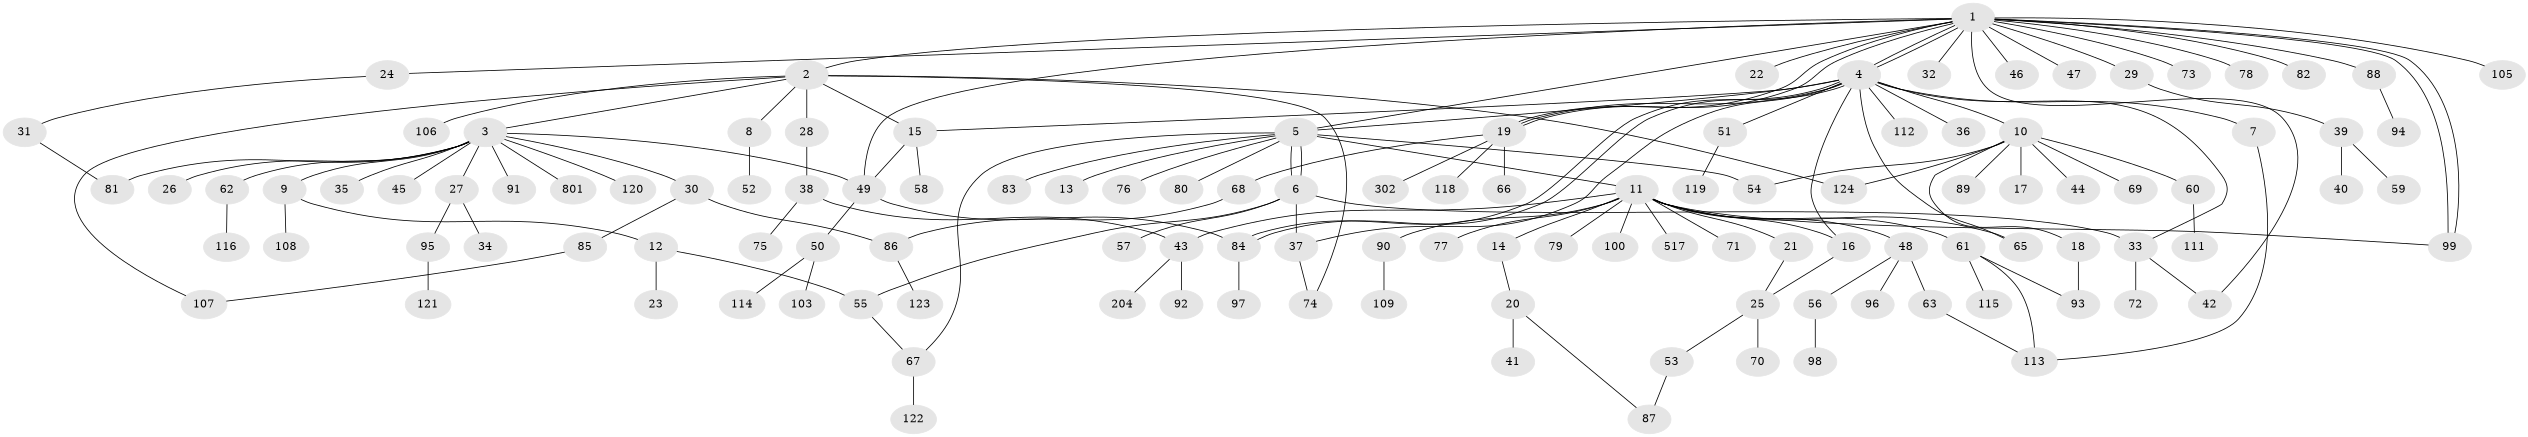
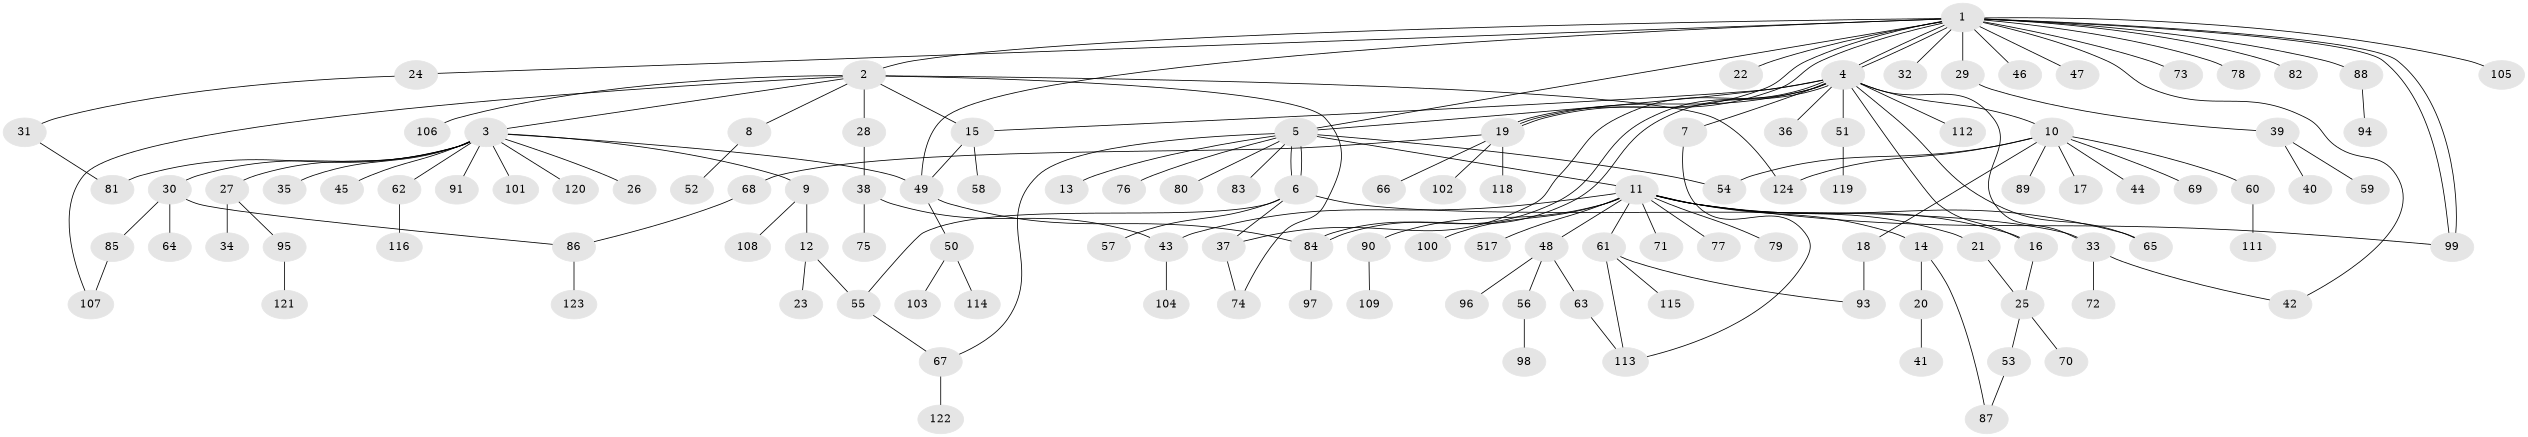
node "801": label "801" -> "101"
node "302": label "302" -> "102"
node "64": added
node "204": label "204" -> "104"
node "92": removed
edge "20" -- "87": now "14" -- "87"
